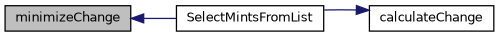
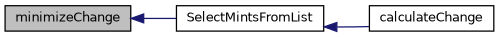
edge "SelectMintsFromList" -> "calculateChange": reversed
